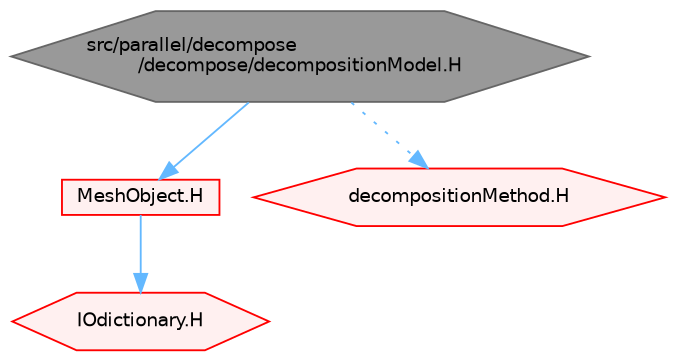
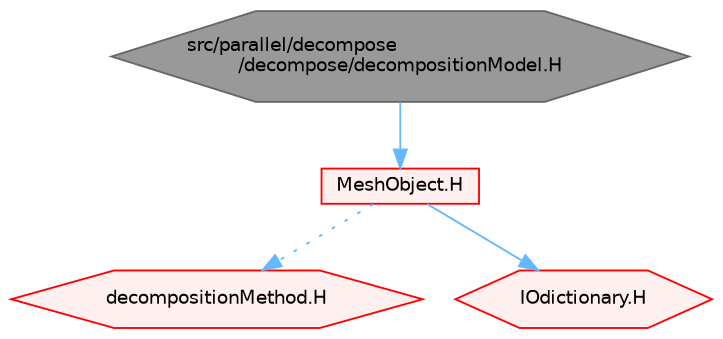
edge "src/parallel/decompose /decompose/decompositionModel.H" -> "decompositionMethod.H": now "MeshObject.H" -> "decompositionMethod.H"
